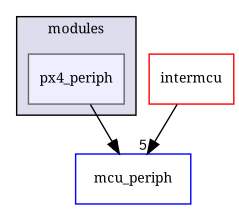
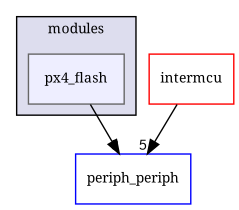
node "px4_periph": label "px4_periph" -> "px4_flash"
node "mcu_periph": label "mcu_periph" -> "periph_periph"
